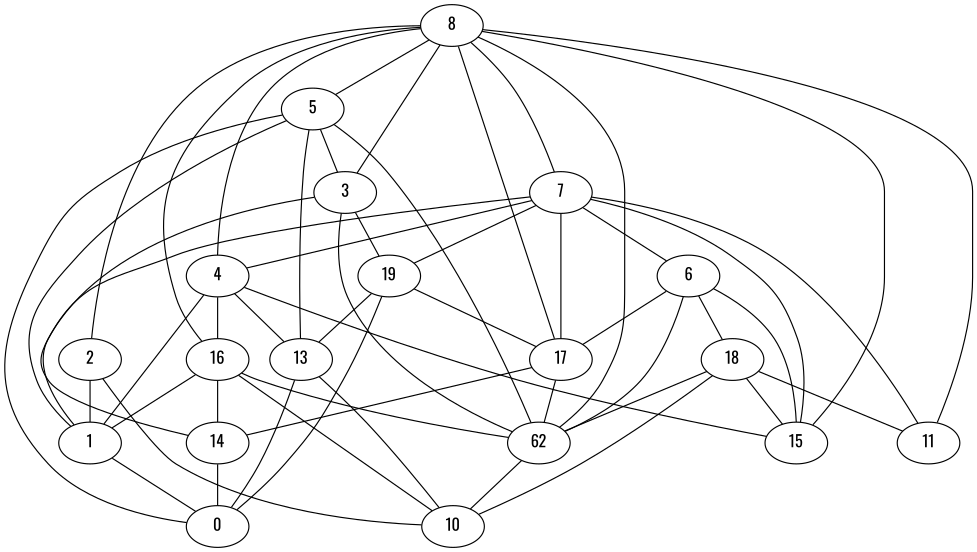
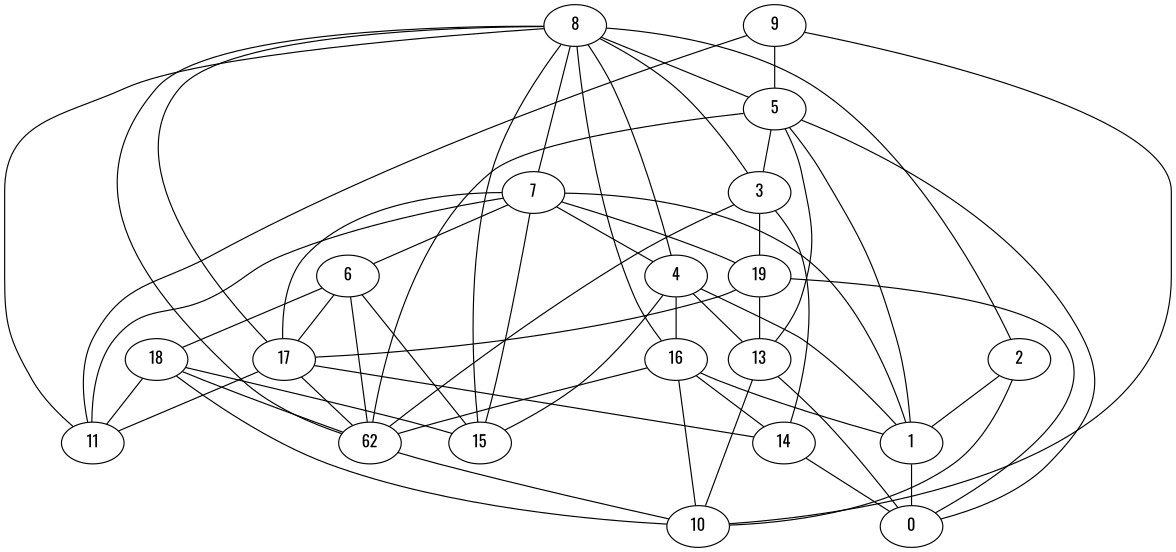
node "9": added
edge "17" -- "11": added
